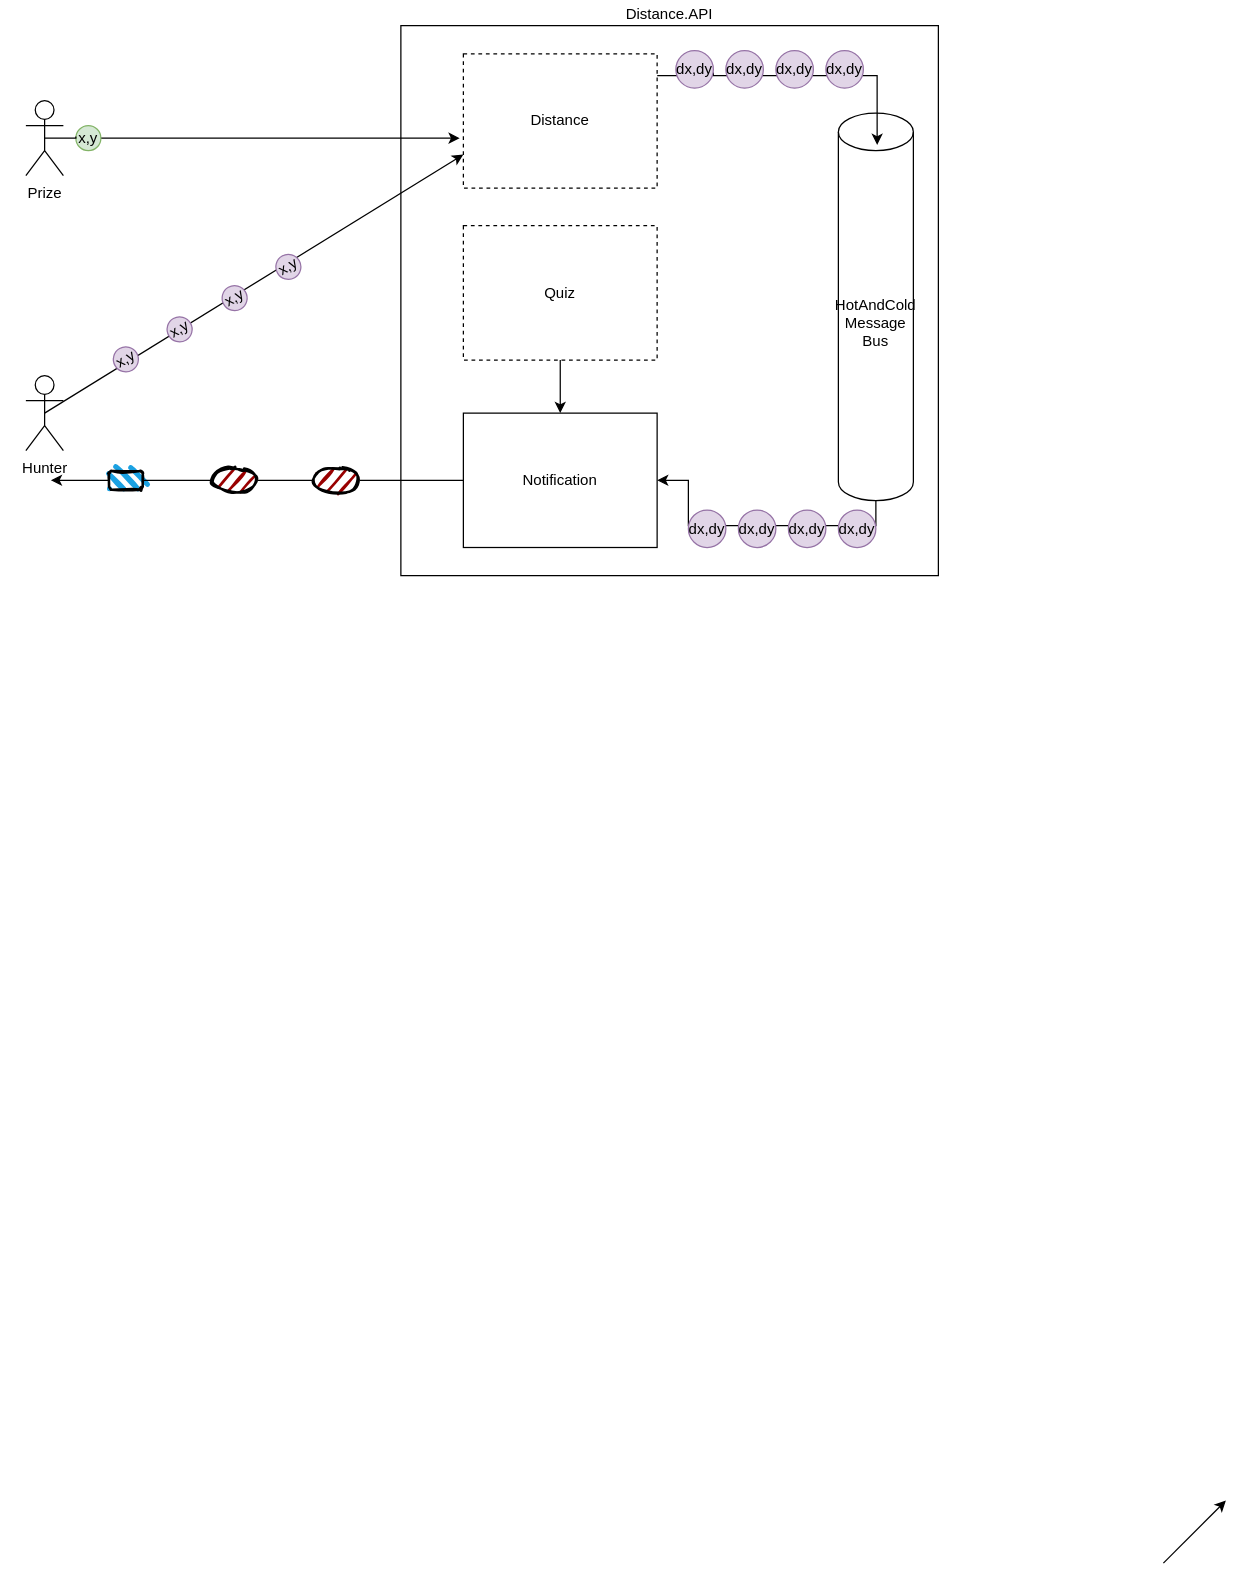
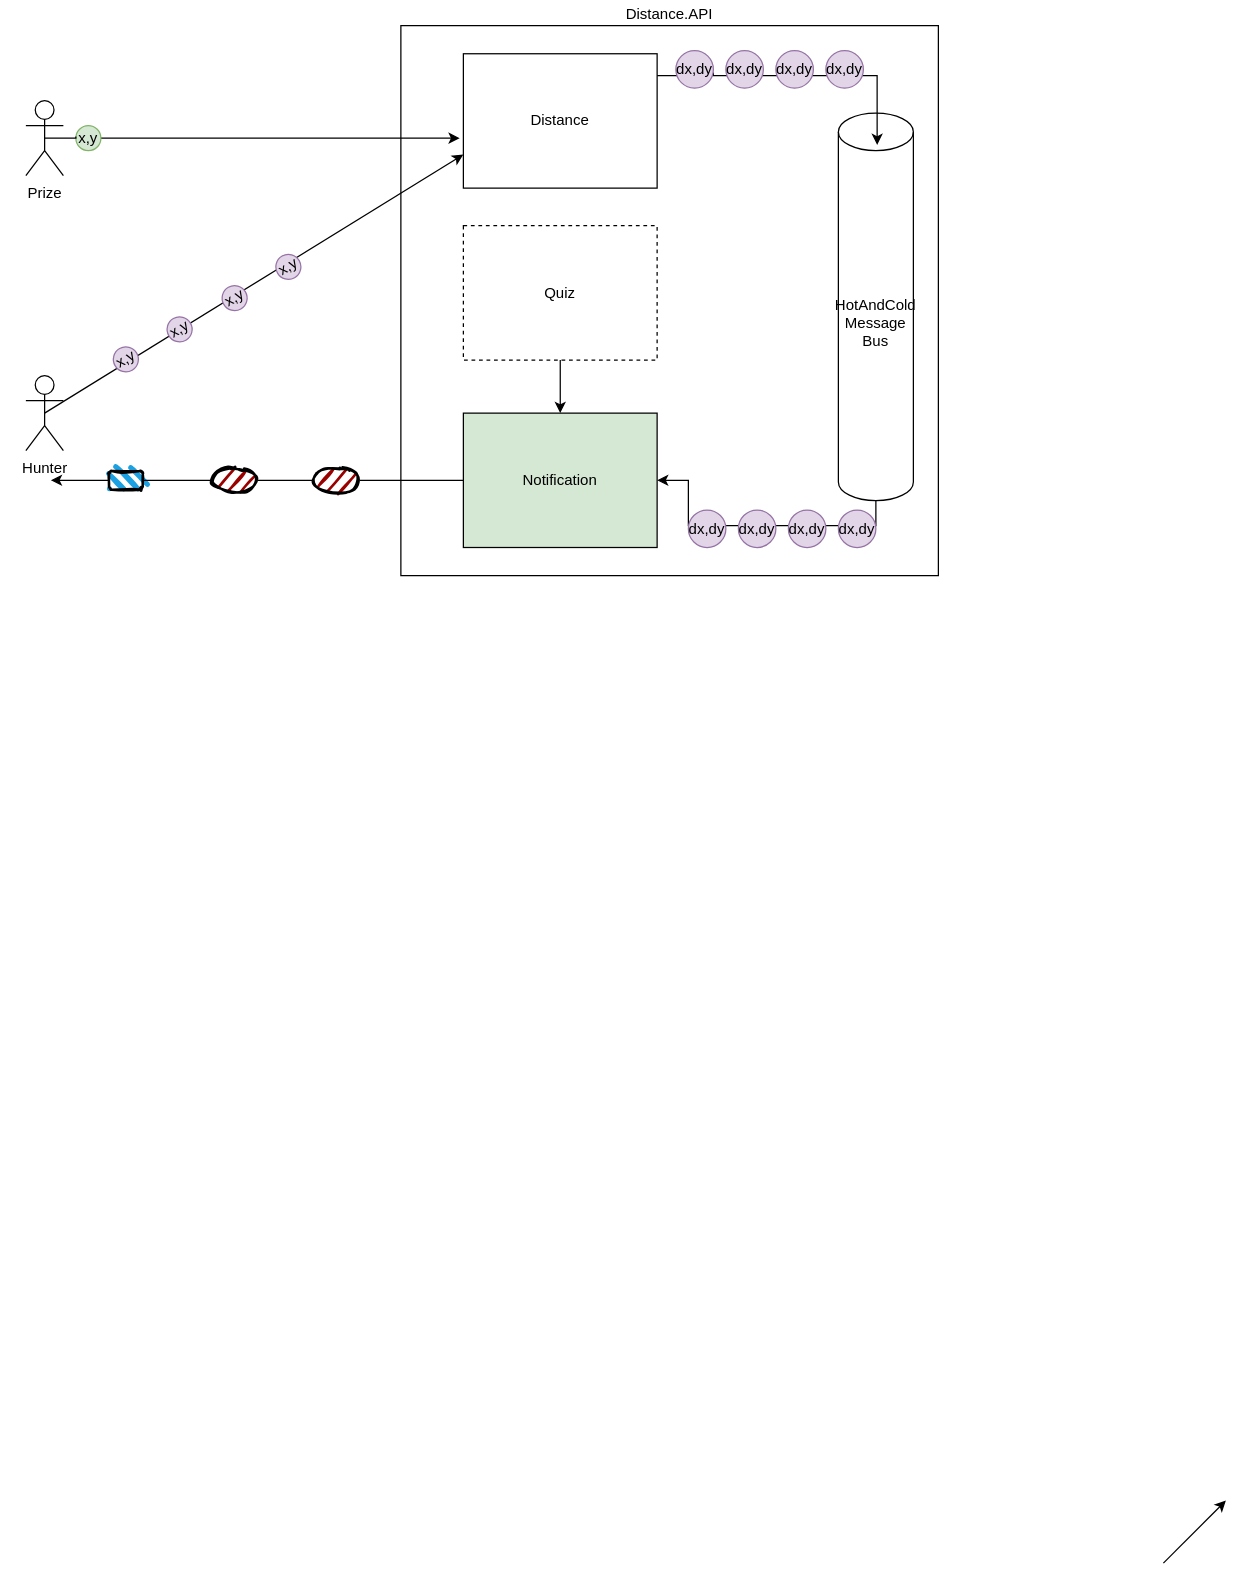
node "Distance": style dashed -> solid
node "Notification": fillcolor #ffffff -> #d5e8d4
